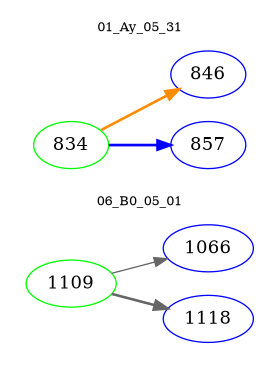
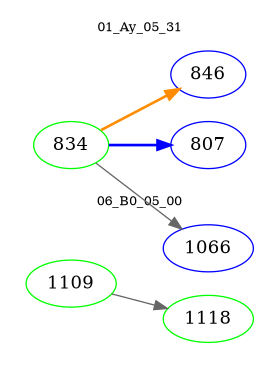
node "857": label "857" -> "807"
cluster "06_B0_05_01": label "06_B0_05_01" -> "06_B0_05_00"
edge "1109" -> "1066": now "834" -> "1066"
edge "1109" -> "1118": style bold -> solid
node "1118": color blue -> green
